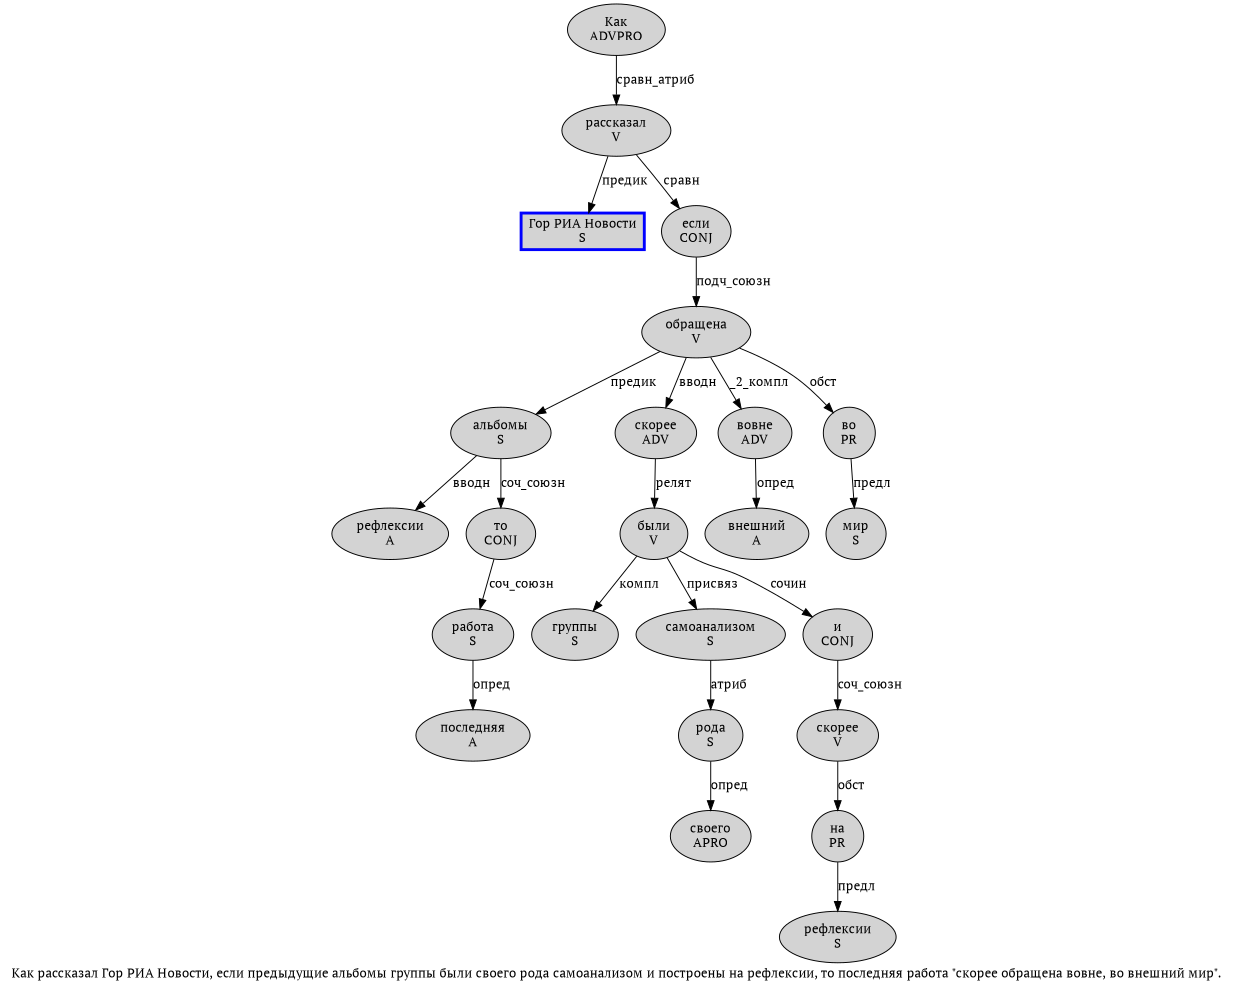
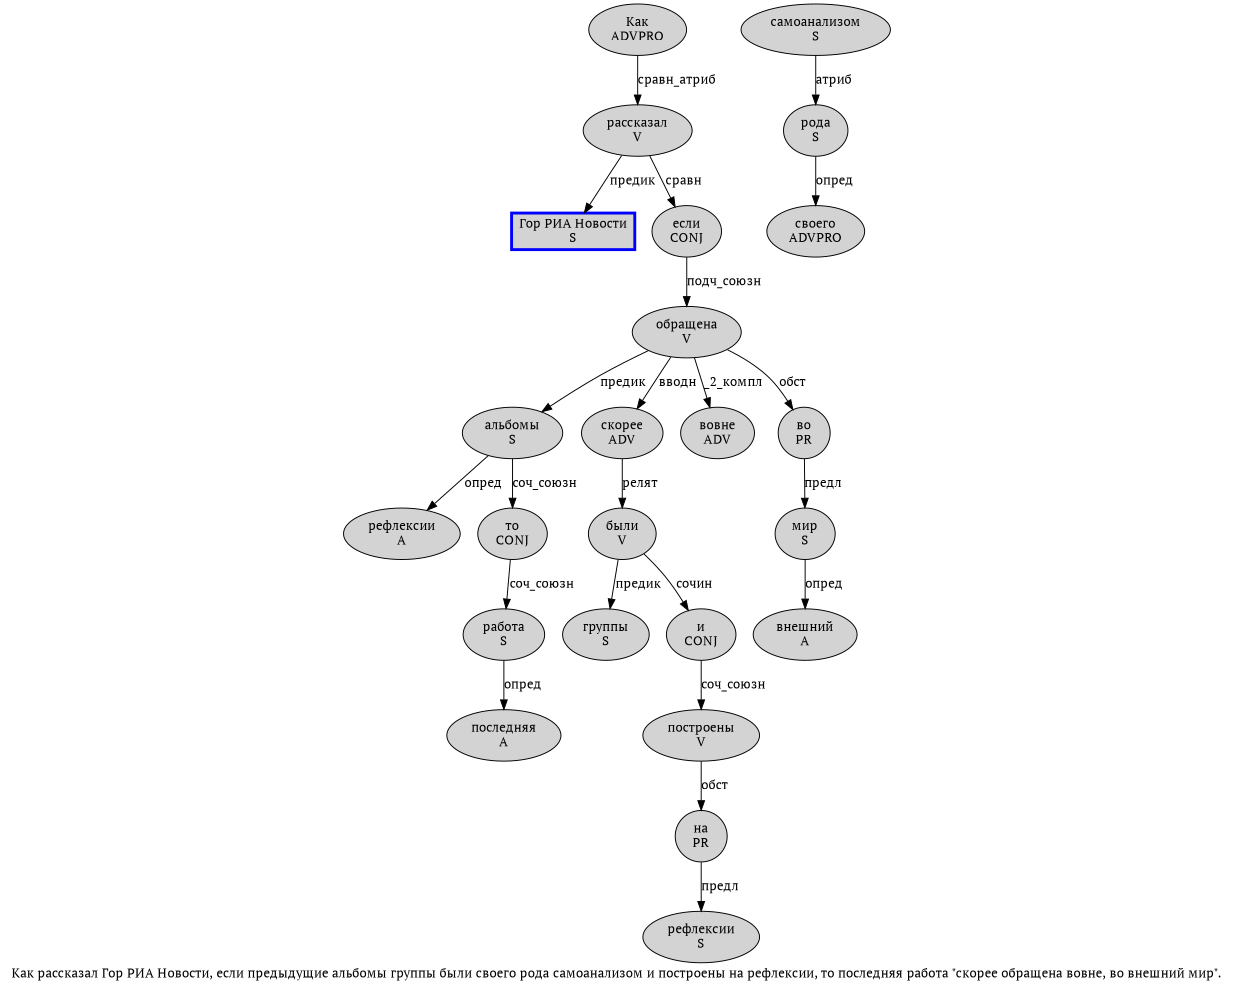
edge "вовне ADV" -> "внешний A": now "мир S" -> "внешний A"
edge "альбомы S" -> "рефлексии A": label "вводн" -> "опред"
edge "были V" -> "самоанализом S": removed, label "присвяз"
edge "были V" -> "группы S": label "компл" -> "предик"
node "скорее V": label "скорее V" -> "построены V"
node "своего APRO": label "своего APRO" -> "своего ADVPRO"
